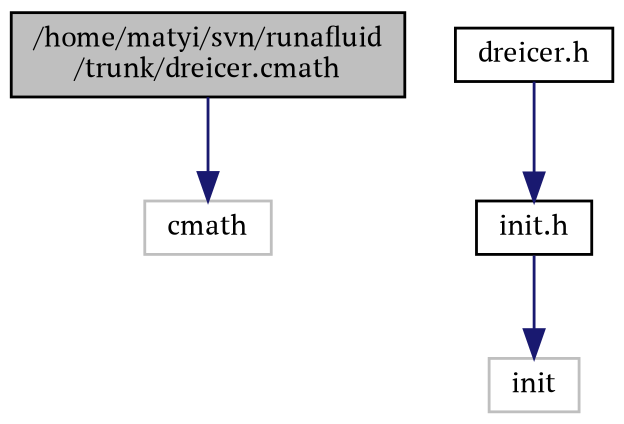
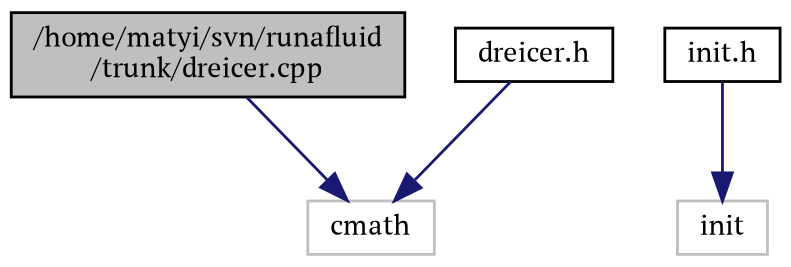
node "/home/matyi/svn/runafluid /trunk/dreicer.cmath": label "/home/matyi/svn/runafluid /trunk/dreicer.cmath" -> "/home/matyi/svn/runafluid /trunk/dreicer.cpp"
edge "dreicer.h" -> "init.h": now "dreicer.h" -> "cmath"
